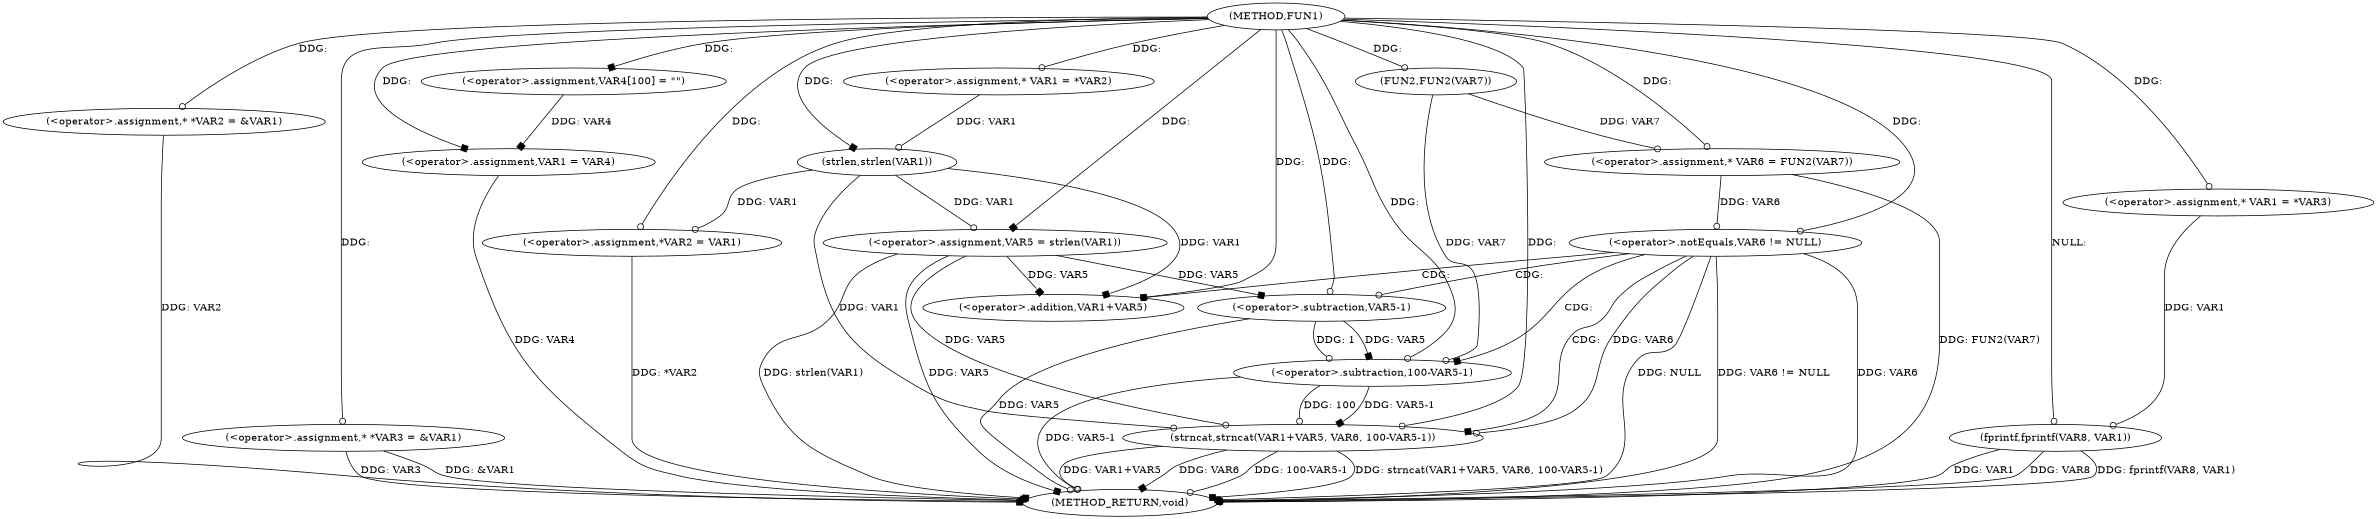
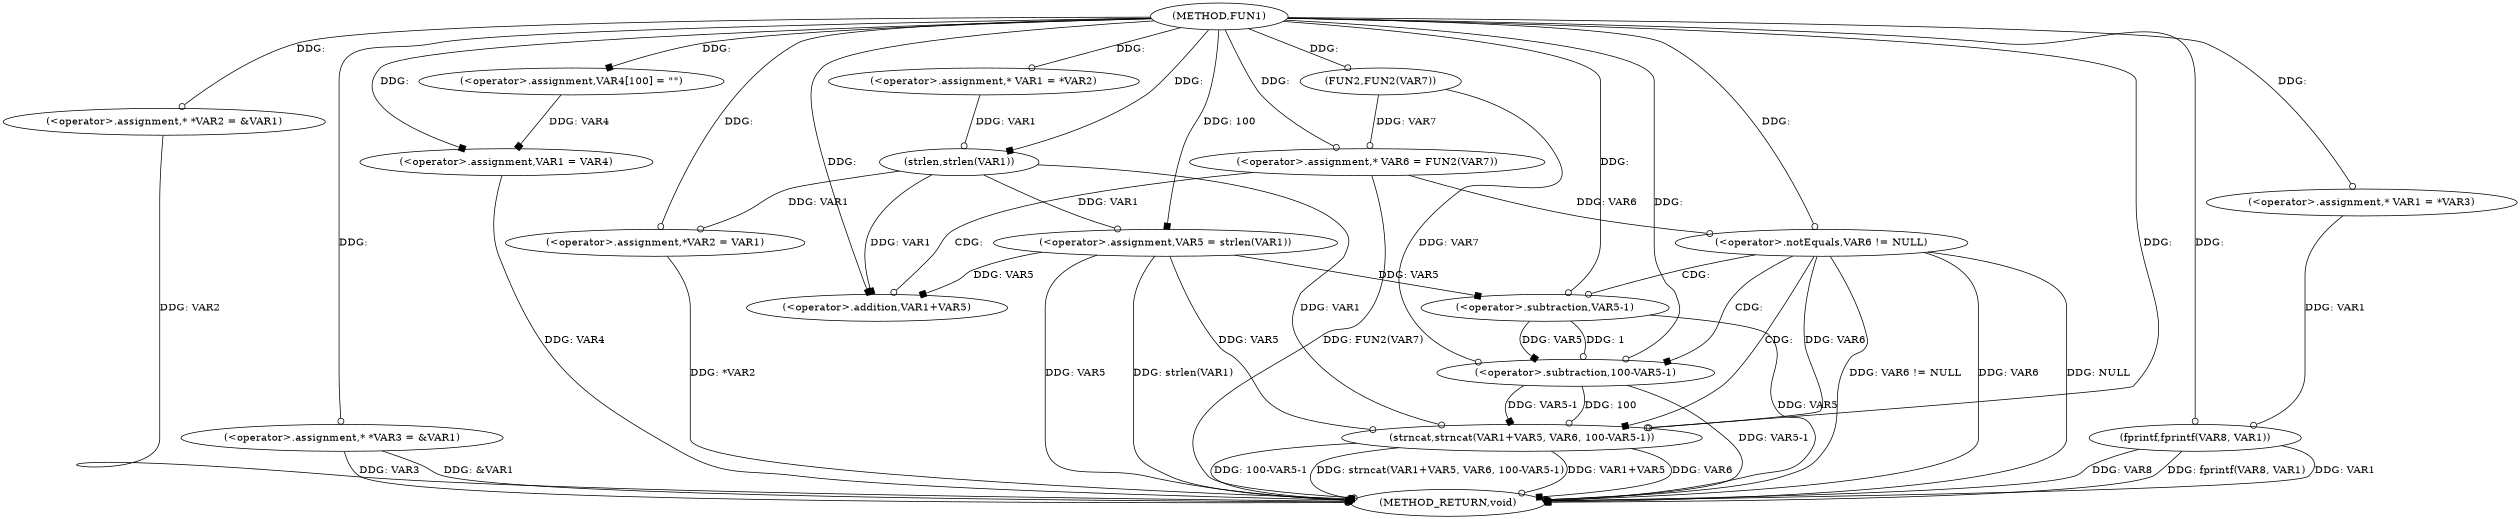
edge "(METHOD,FUN1)" -> "(<operator>.assignment,VAR5 = strlen(VAR1))": label "DDG: " -> "DDG: 100"
edge "(METHOD,FUN1)" -> "(fprintf,fprintf(VAR8, VAR1))": label "NULL: " -> "DDG: "
edge "(<operator>.notEquals,VAR6 != NULL)" -> "(<operator>.addition,VAR1+VAR5)": now "(<operator>.assignment,* VAR6 = FUN2(VAR7))" -> "(<operator>.addition,VAR1+VAR5)"
